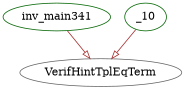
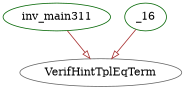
node "inv_main341": label "inv_main341" -> "inv_main311"
node "_10": label "_10" -> "_16"
